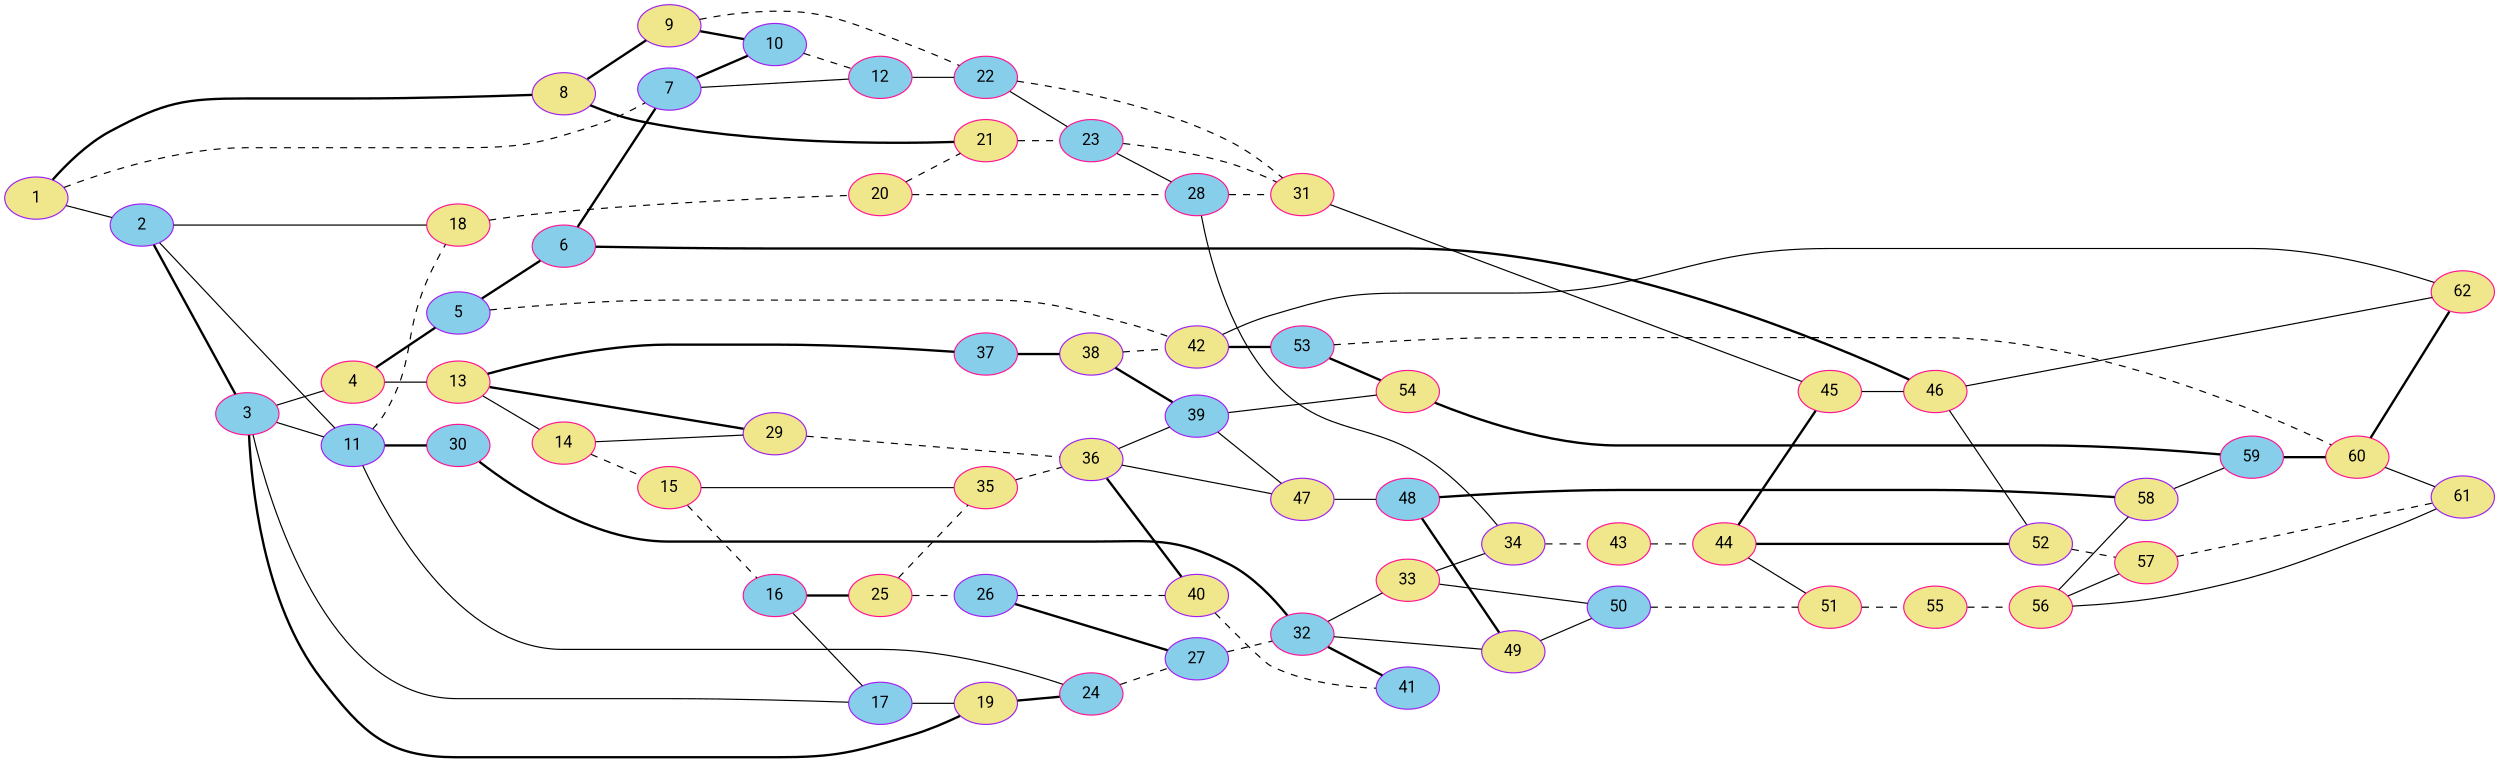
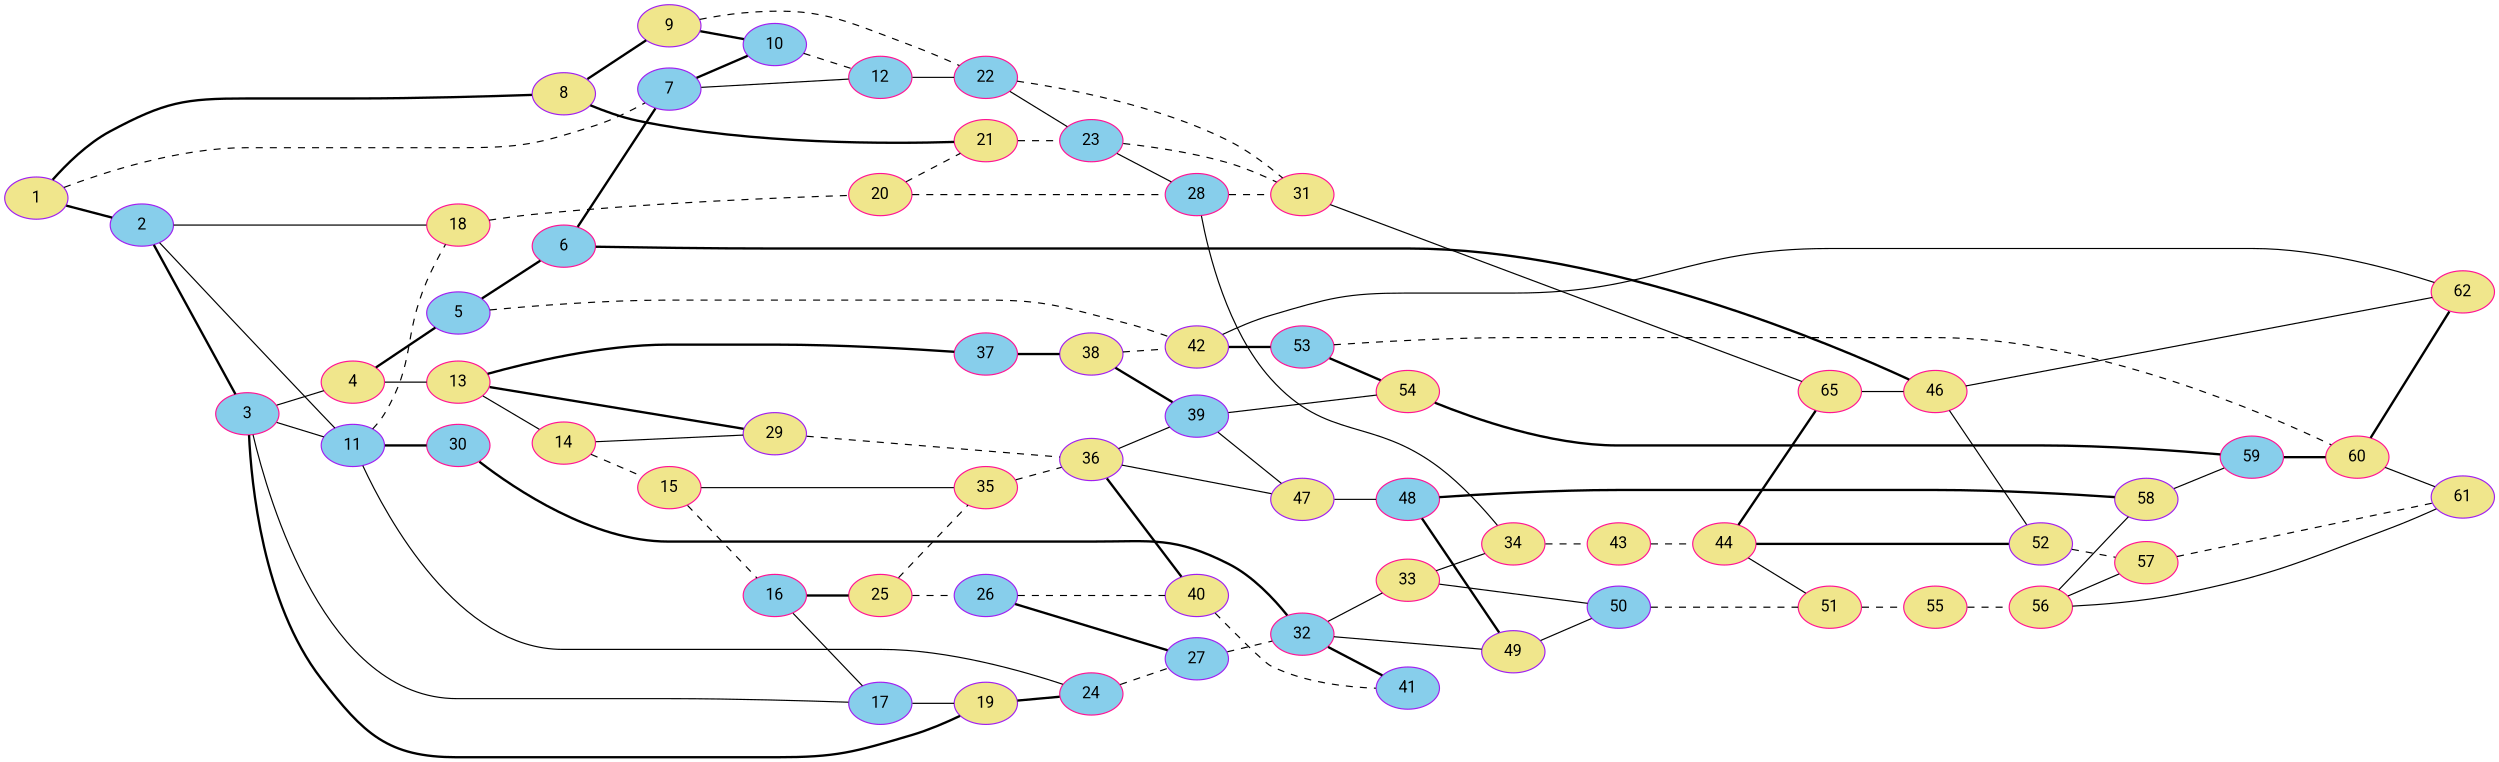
edge "1" -- "2": style solid -> bold
node "45": label "45" -> "65"
node "34": color purple -> deeppink
